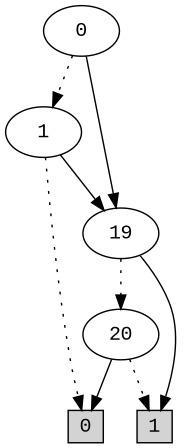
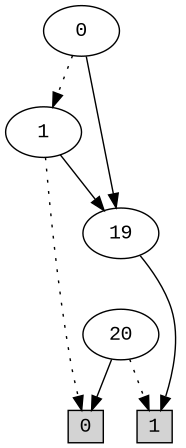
edge "19" -> "20": removed
